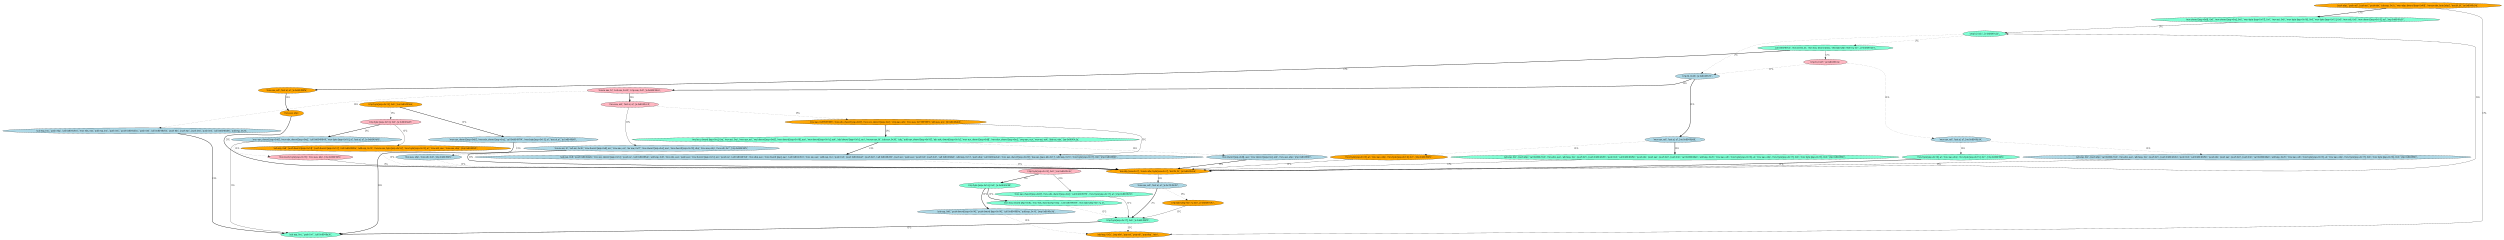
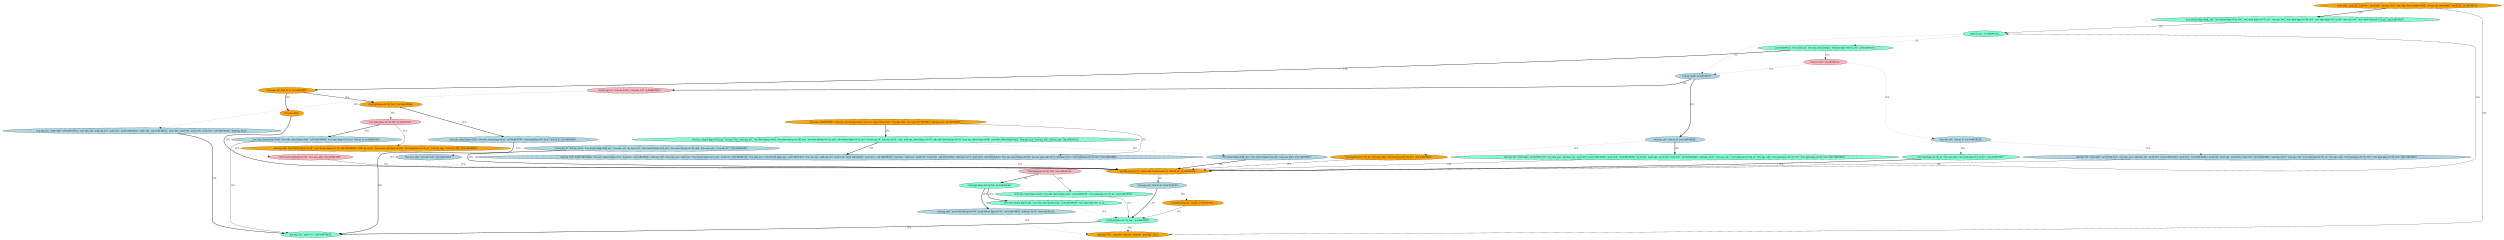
edge "'mov eax, edi', 'test al, al', 'je 0x8049bfa'," -> "'cmp byte [esp+0x15], 0x0', 'jne 0x80499ea',": added, label "CFG"
node "'mov eax, edi', 'test al, al', 'je 0x8049ccd',": removed
